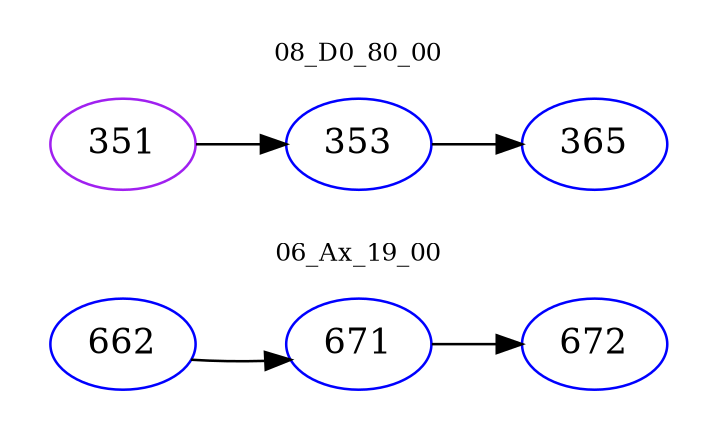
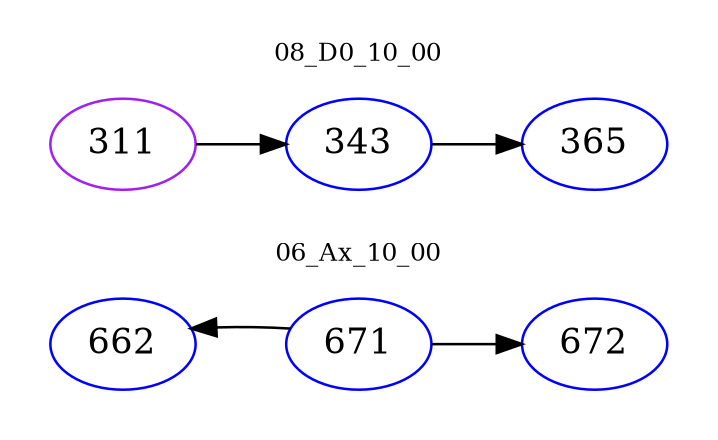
cluster "08_D0_80_00": label "08_D0_80_00" -> "08_D0_10_00"
node "351": label "351" -> "311"
node "353": label "353" -> "343"
cluster "06_Ax_19_00": label "06_Ax_19_00" -> "06_Ax_10_00"
edge "662" -> "671": reversed
